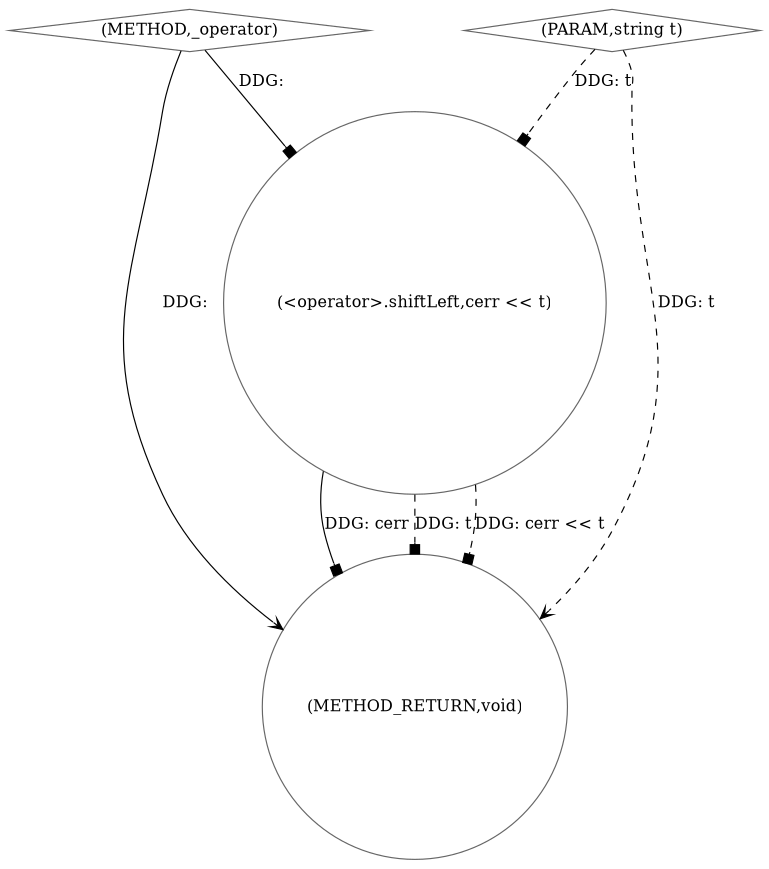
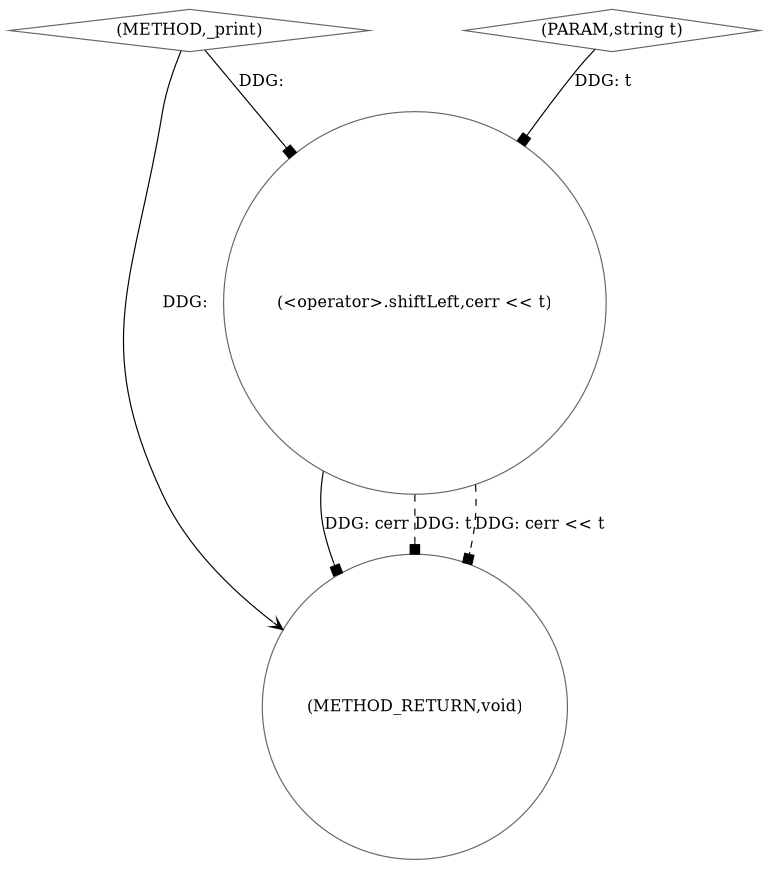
node "(METHOD,_operator)": label "(METHOD,_operator)" -> "(METHOD,_print)"
edge "(PARAM,string t)" -> "(<operator>.shiftLeft,cerr << t)": style dashed -> solid
edge "(PARAM,string t)" -> "(METHOD_RETURN,void)": removed, label "DDG: t"
